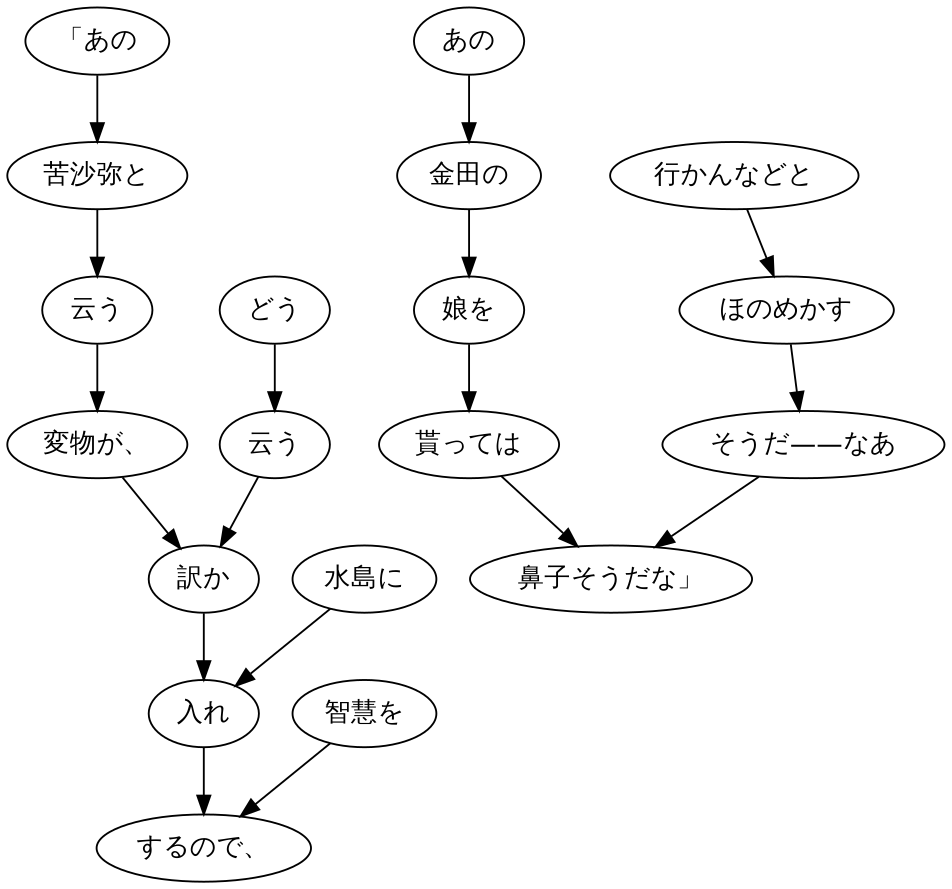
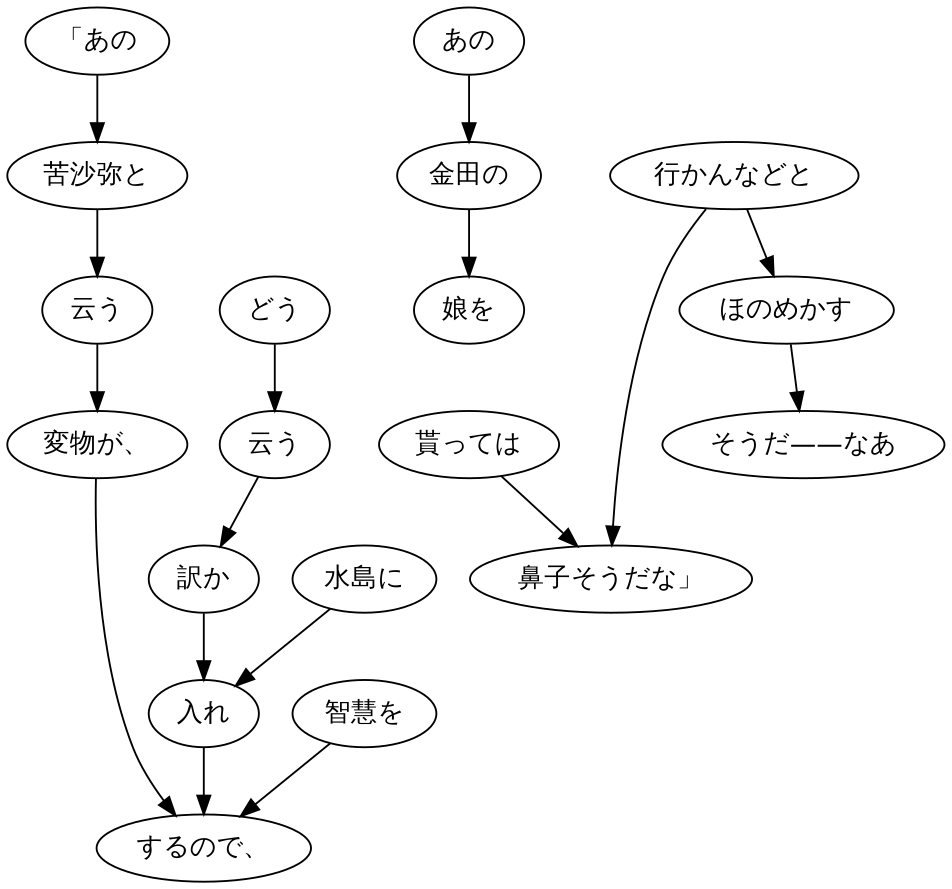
edge "娘を" -> "貰っては": removed
edge "変物が、" -> "訳か": now "変物が、" -> "するので、"
edge "そうだ——なあ" -> "鼻子そうだな」": now "行かんなどと" -> "鼻子そうだな」"
